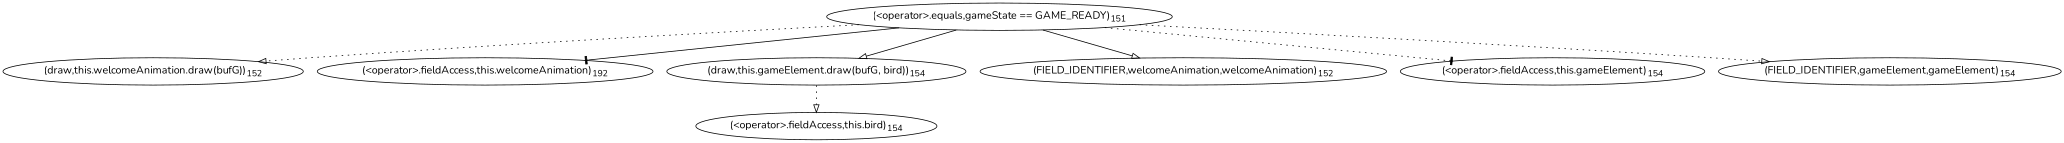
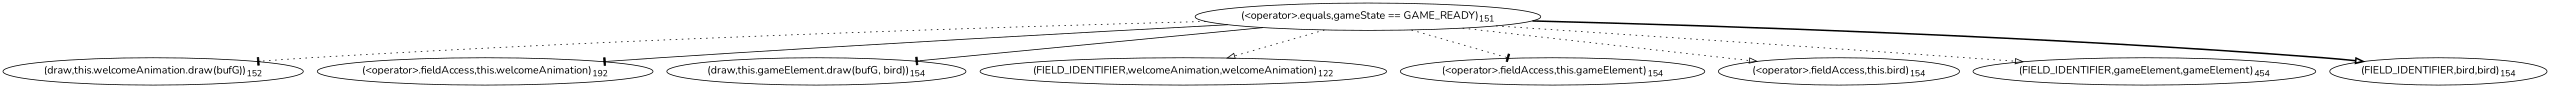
edge "(<operator>.equals,gameState == GAME_READY)" -> "(draw,this.welcomeAnimation.draw(bufG))": arrowhead onormal -> tee
edge "(<operator>.equals,gameState == GAME_READY)" -> "(draw,this.gameElement.draw(bufG, bird))": arrowhead onormal -> tee
edge "(<operator>.equals,gameState == GAME_READY)" -> "(FIELD_IDENTIFIER,welcomeAnimation,welcomeAnimation)": style solid -> dotted
node "(FIELD_IDENTIFIER,welcomeAnimation,welcomeAnimation)": text "152" -> "122"
node "(FIELD_IDENTIFIER,gameElement,gameElement)": text "154" -> "454"
node "(FIELD_IDENTIFIER,bird,bird)": added
edge "(draw,this.gameElement.draw(bufG, bird))" -> "(<operator>.fieldAccess,this.bird)": now "(<operator>.equals,gameState == GAME_READY)" -> "(<operator>.fieldAccess,this.bird)"
